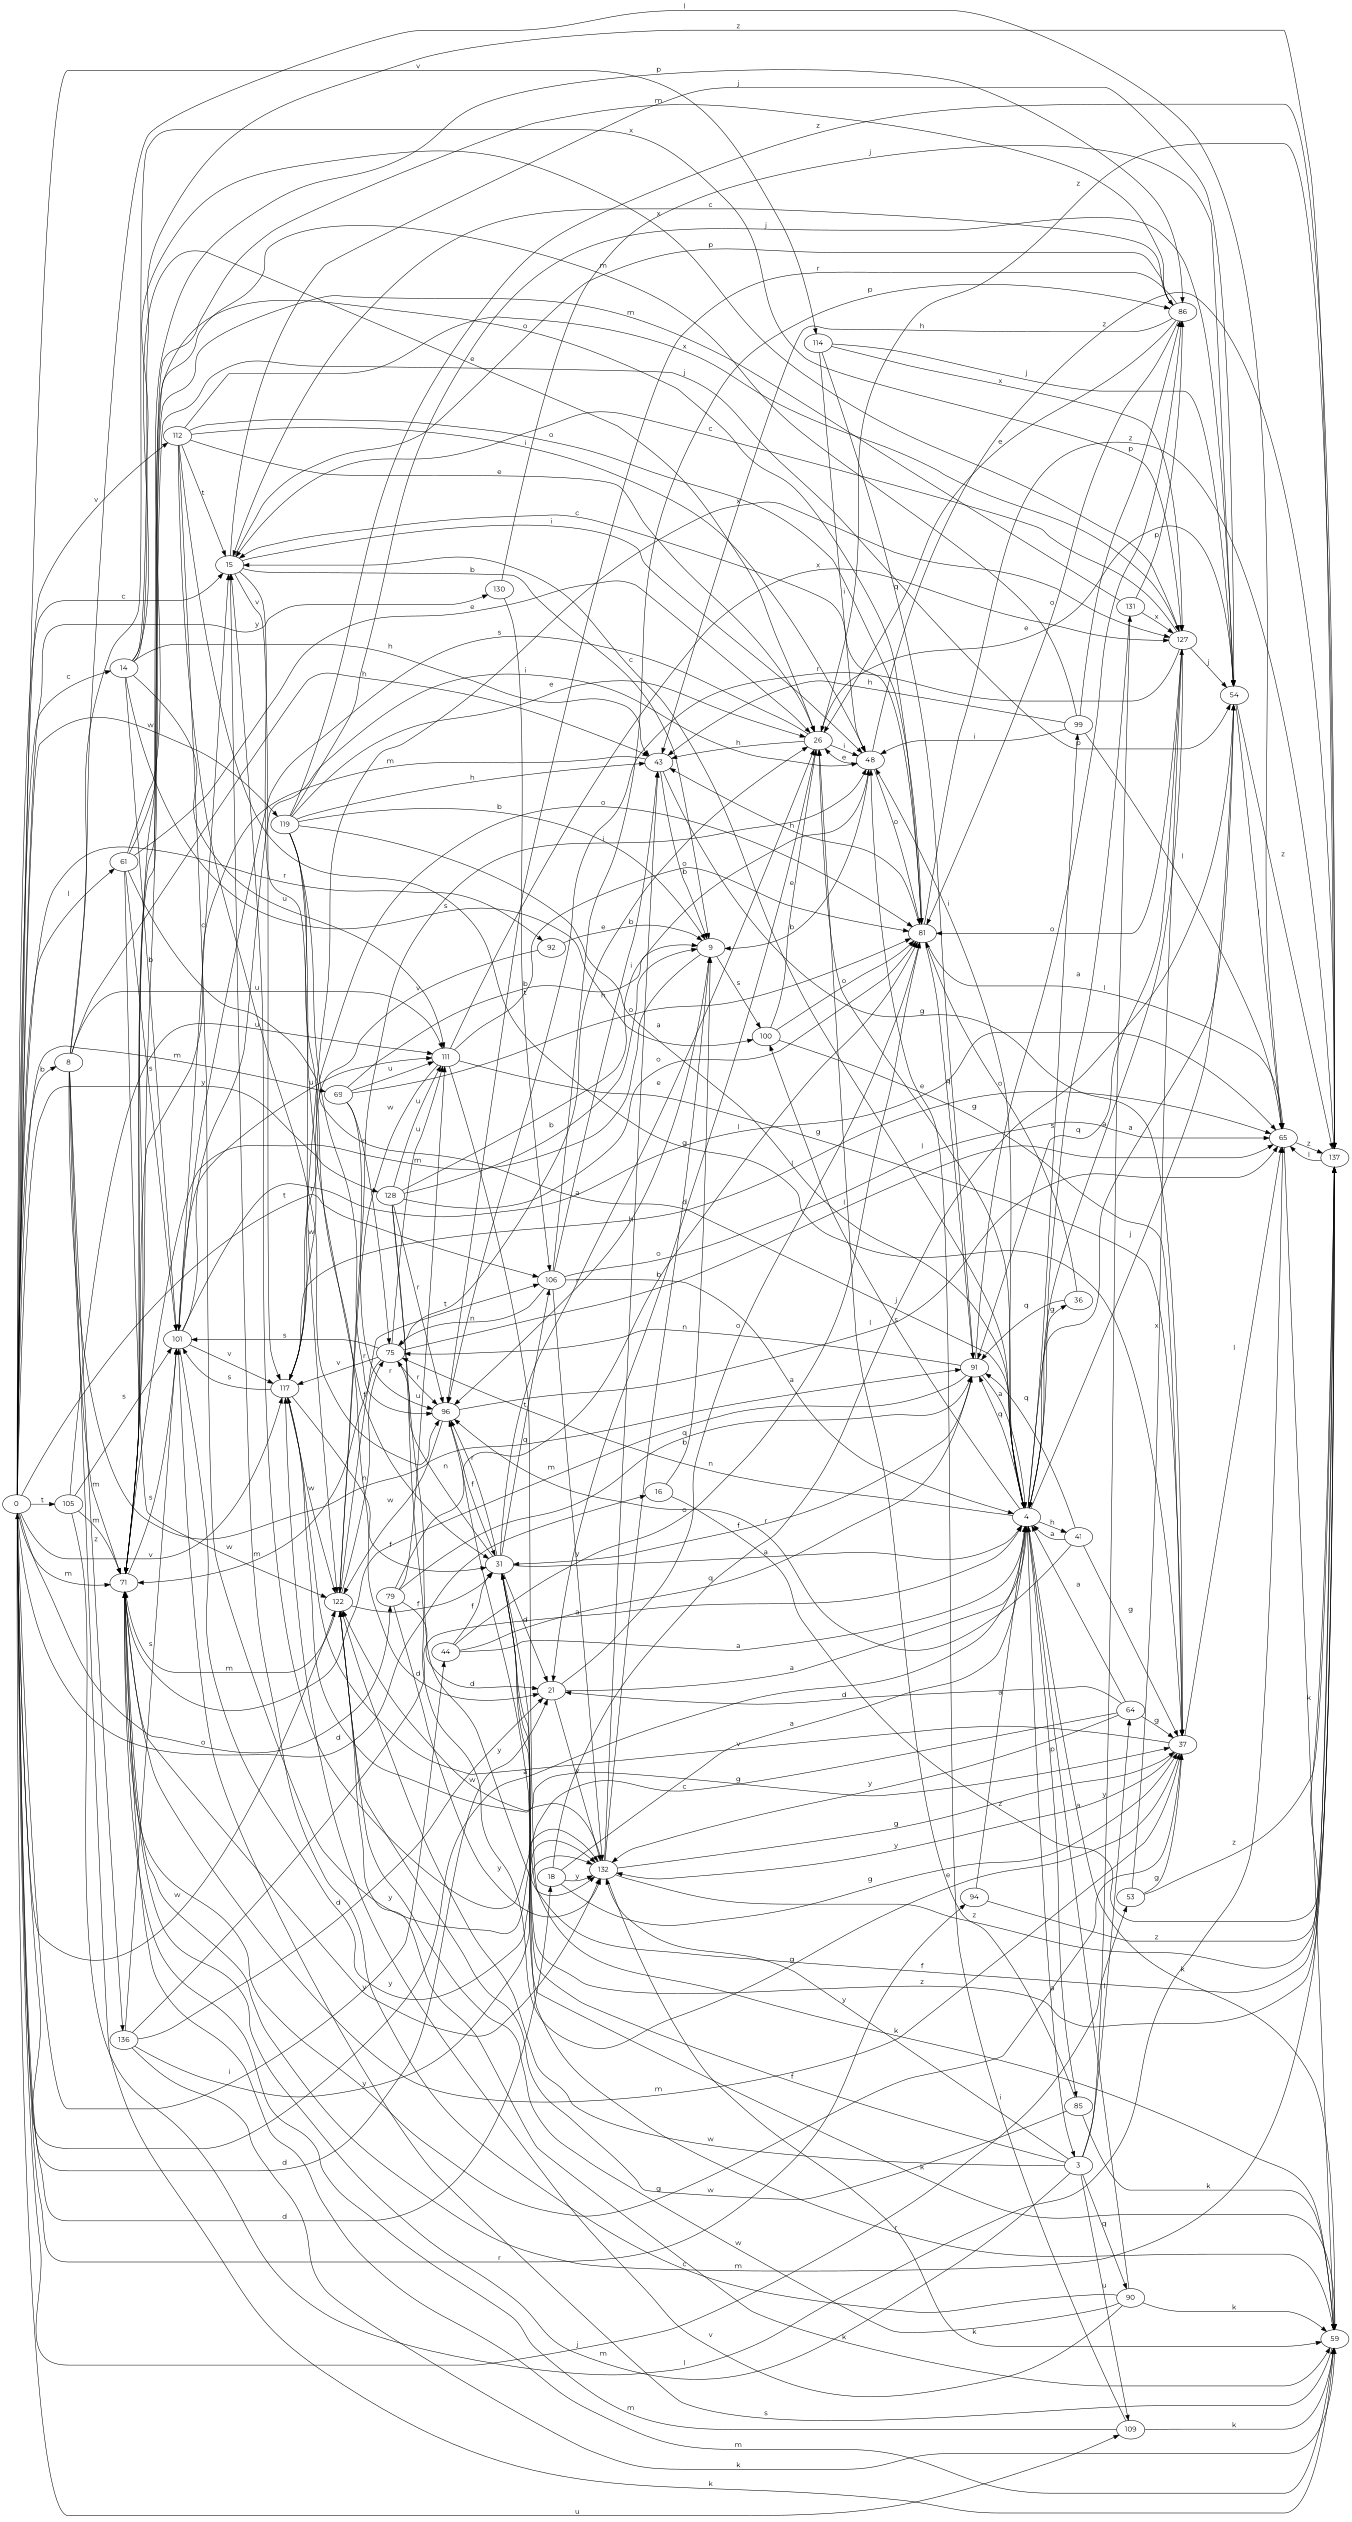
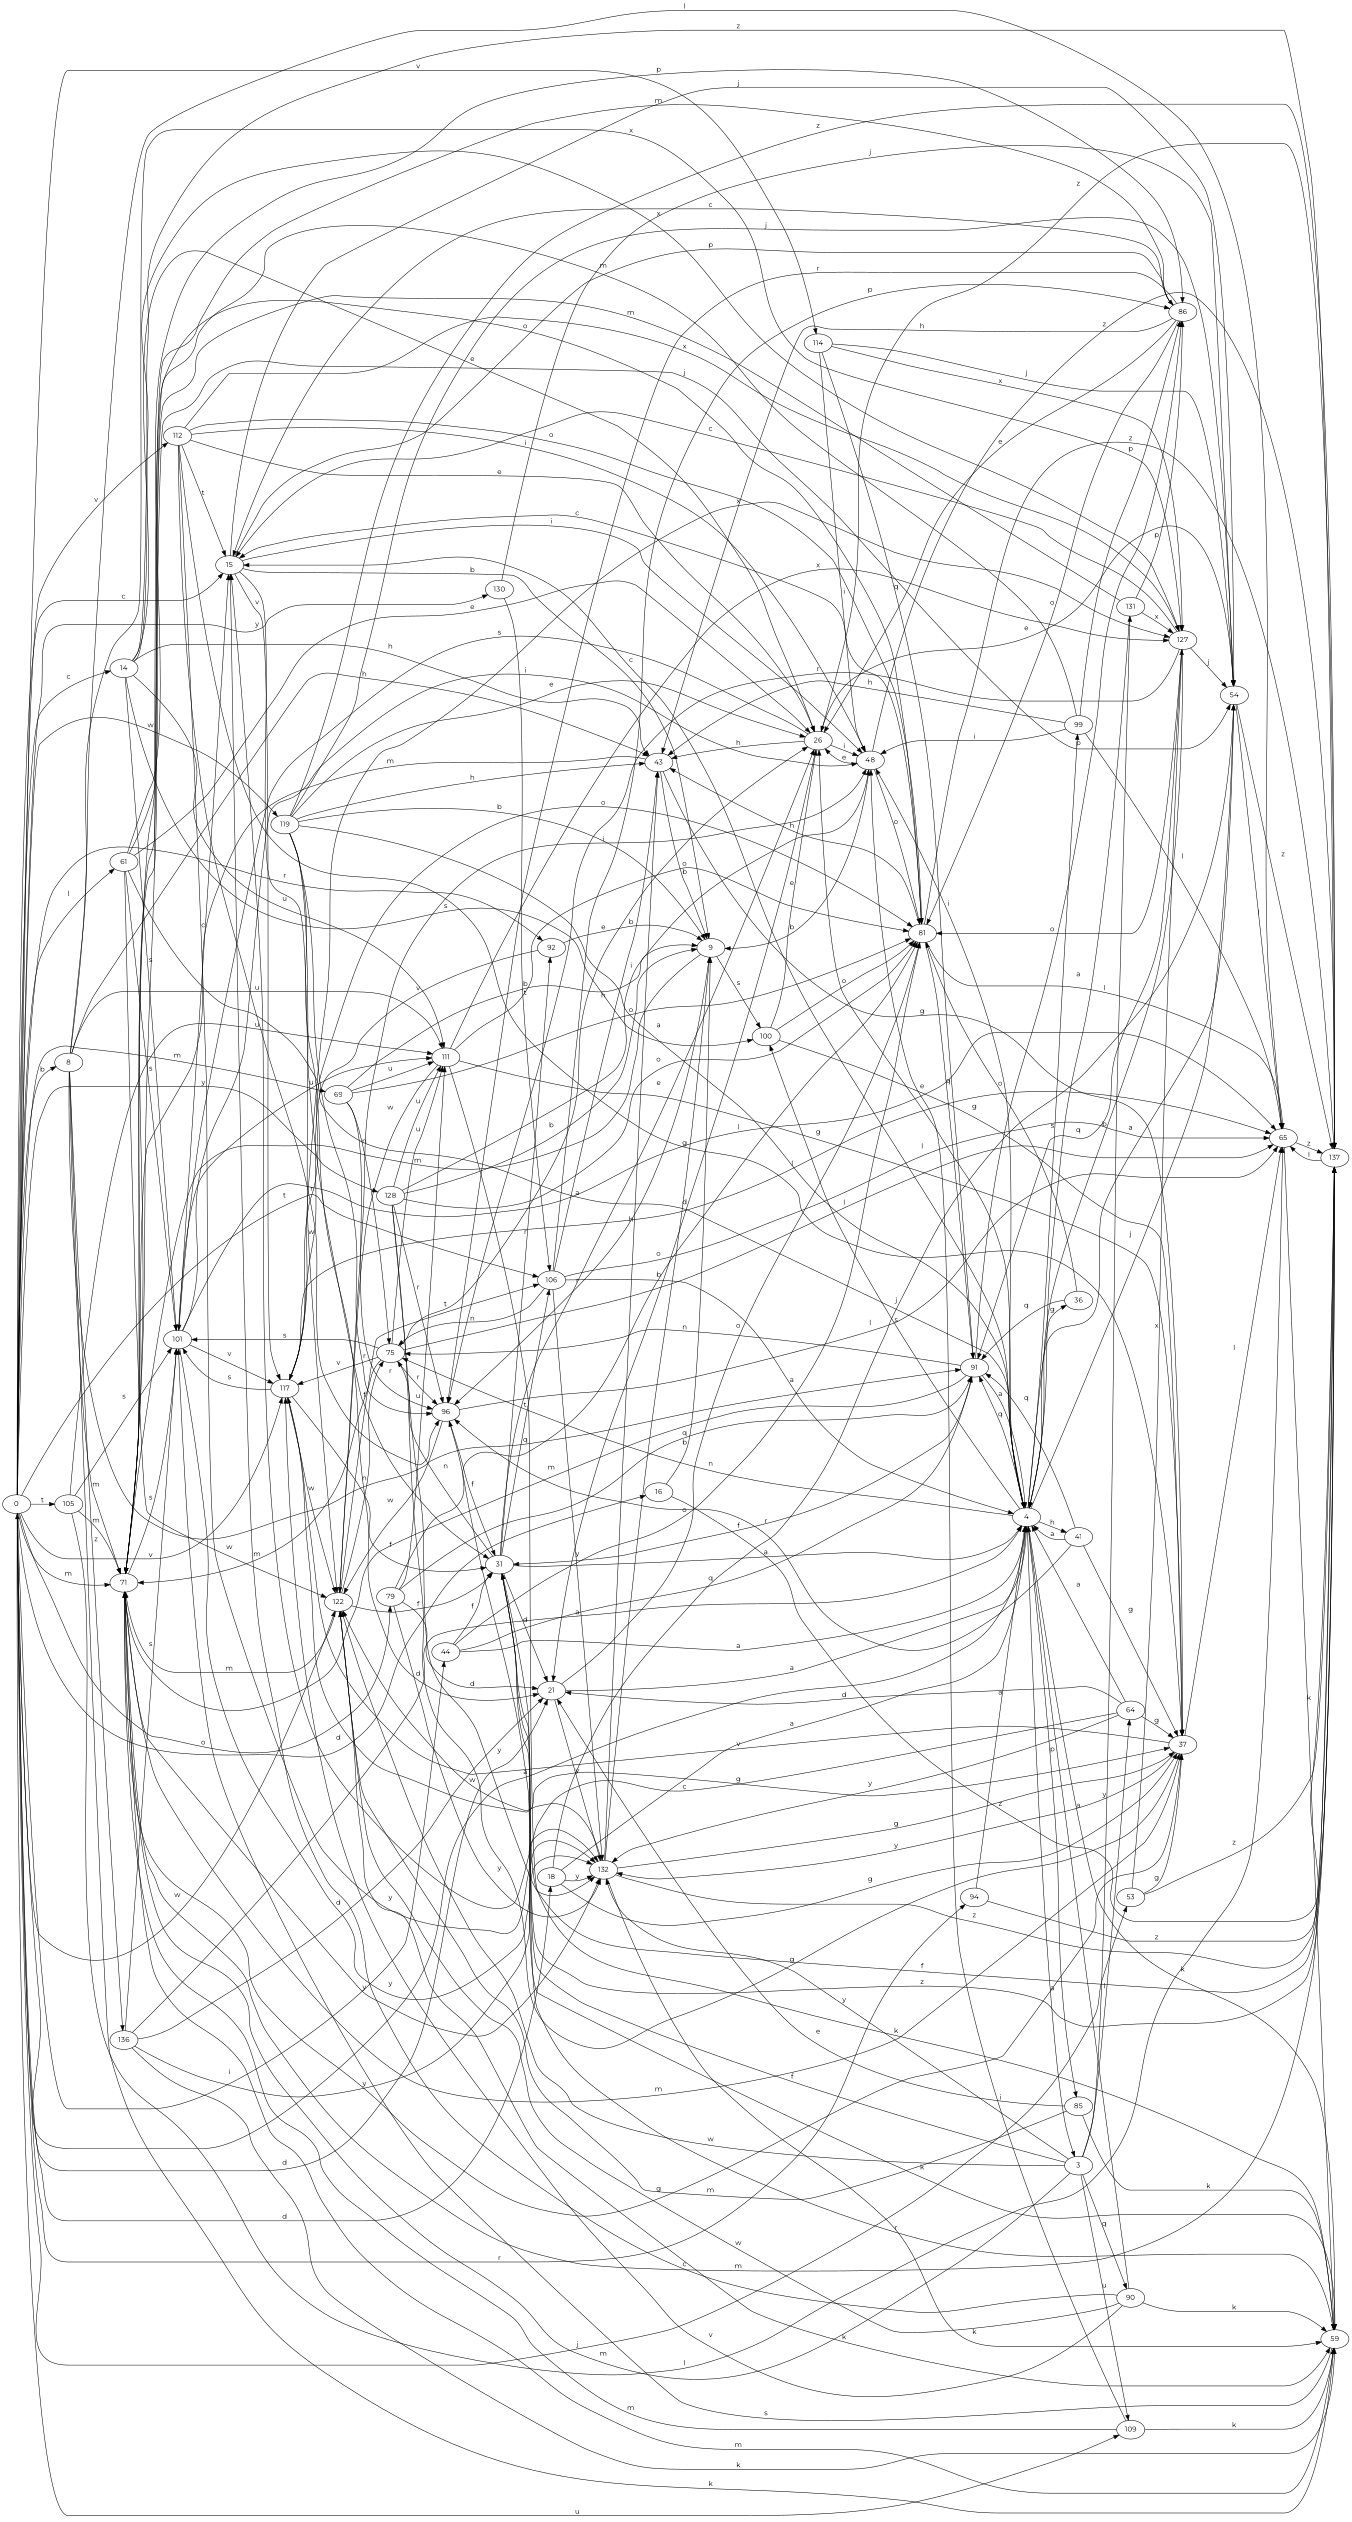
edge "14" -> "101": label "b" -> "s"
edge "127" -> "4": label "a" -> "b"
edge "85" -> "26": now "85" -> "21"
edge "31" -> "96": now "31" -> "92"
edge "85" -> "122": label "w" -> "m"
